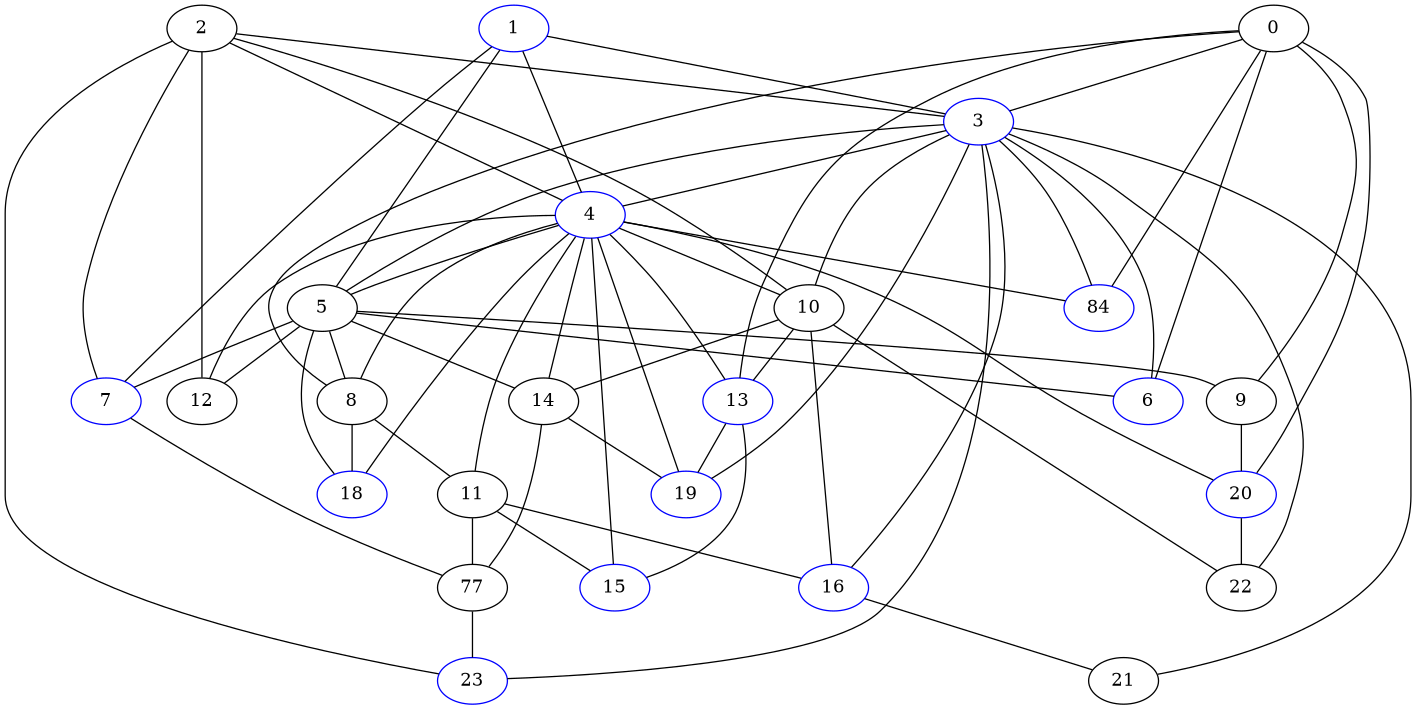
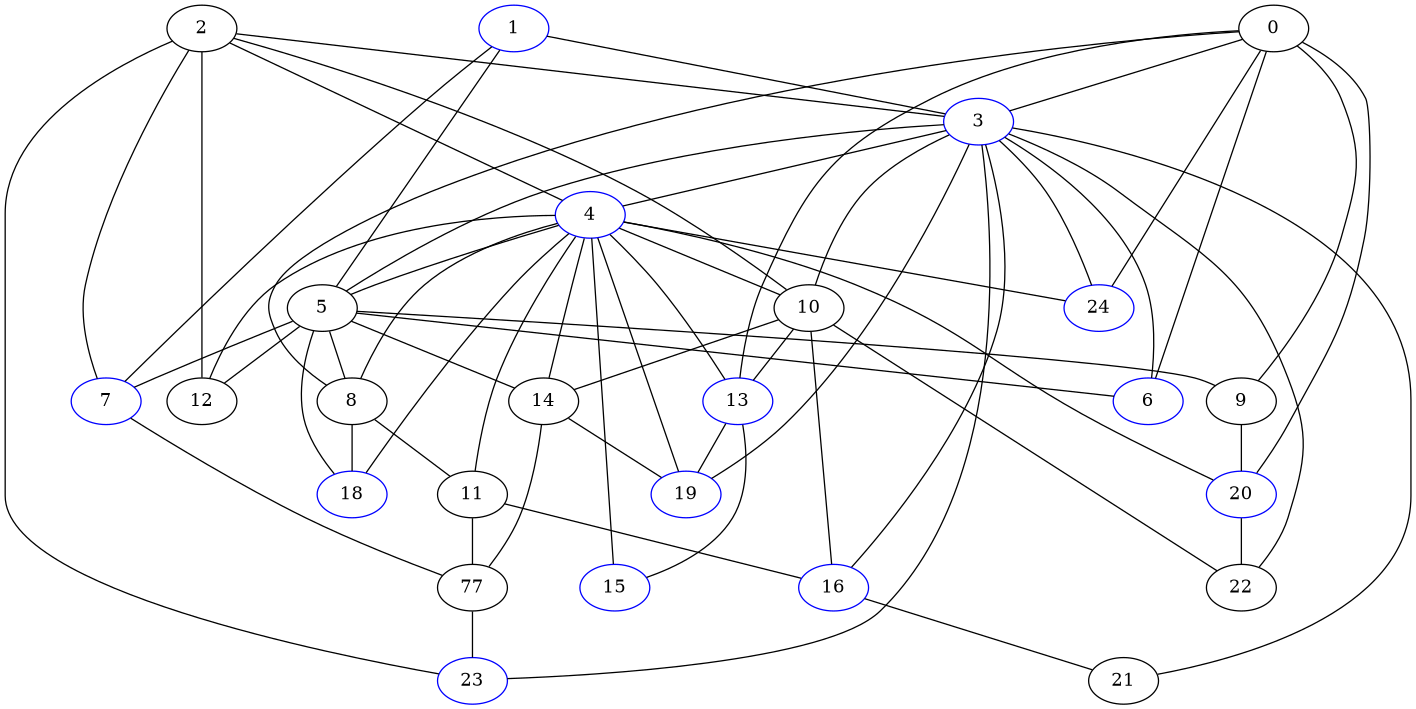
edge "1" -- "4": removed
node "84": label "84" -> "24"
edge "11" -- "15": removed
